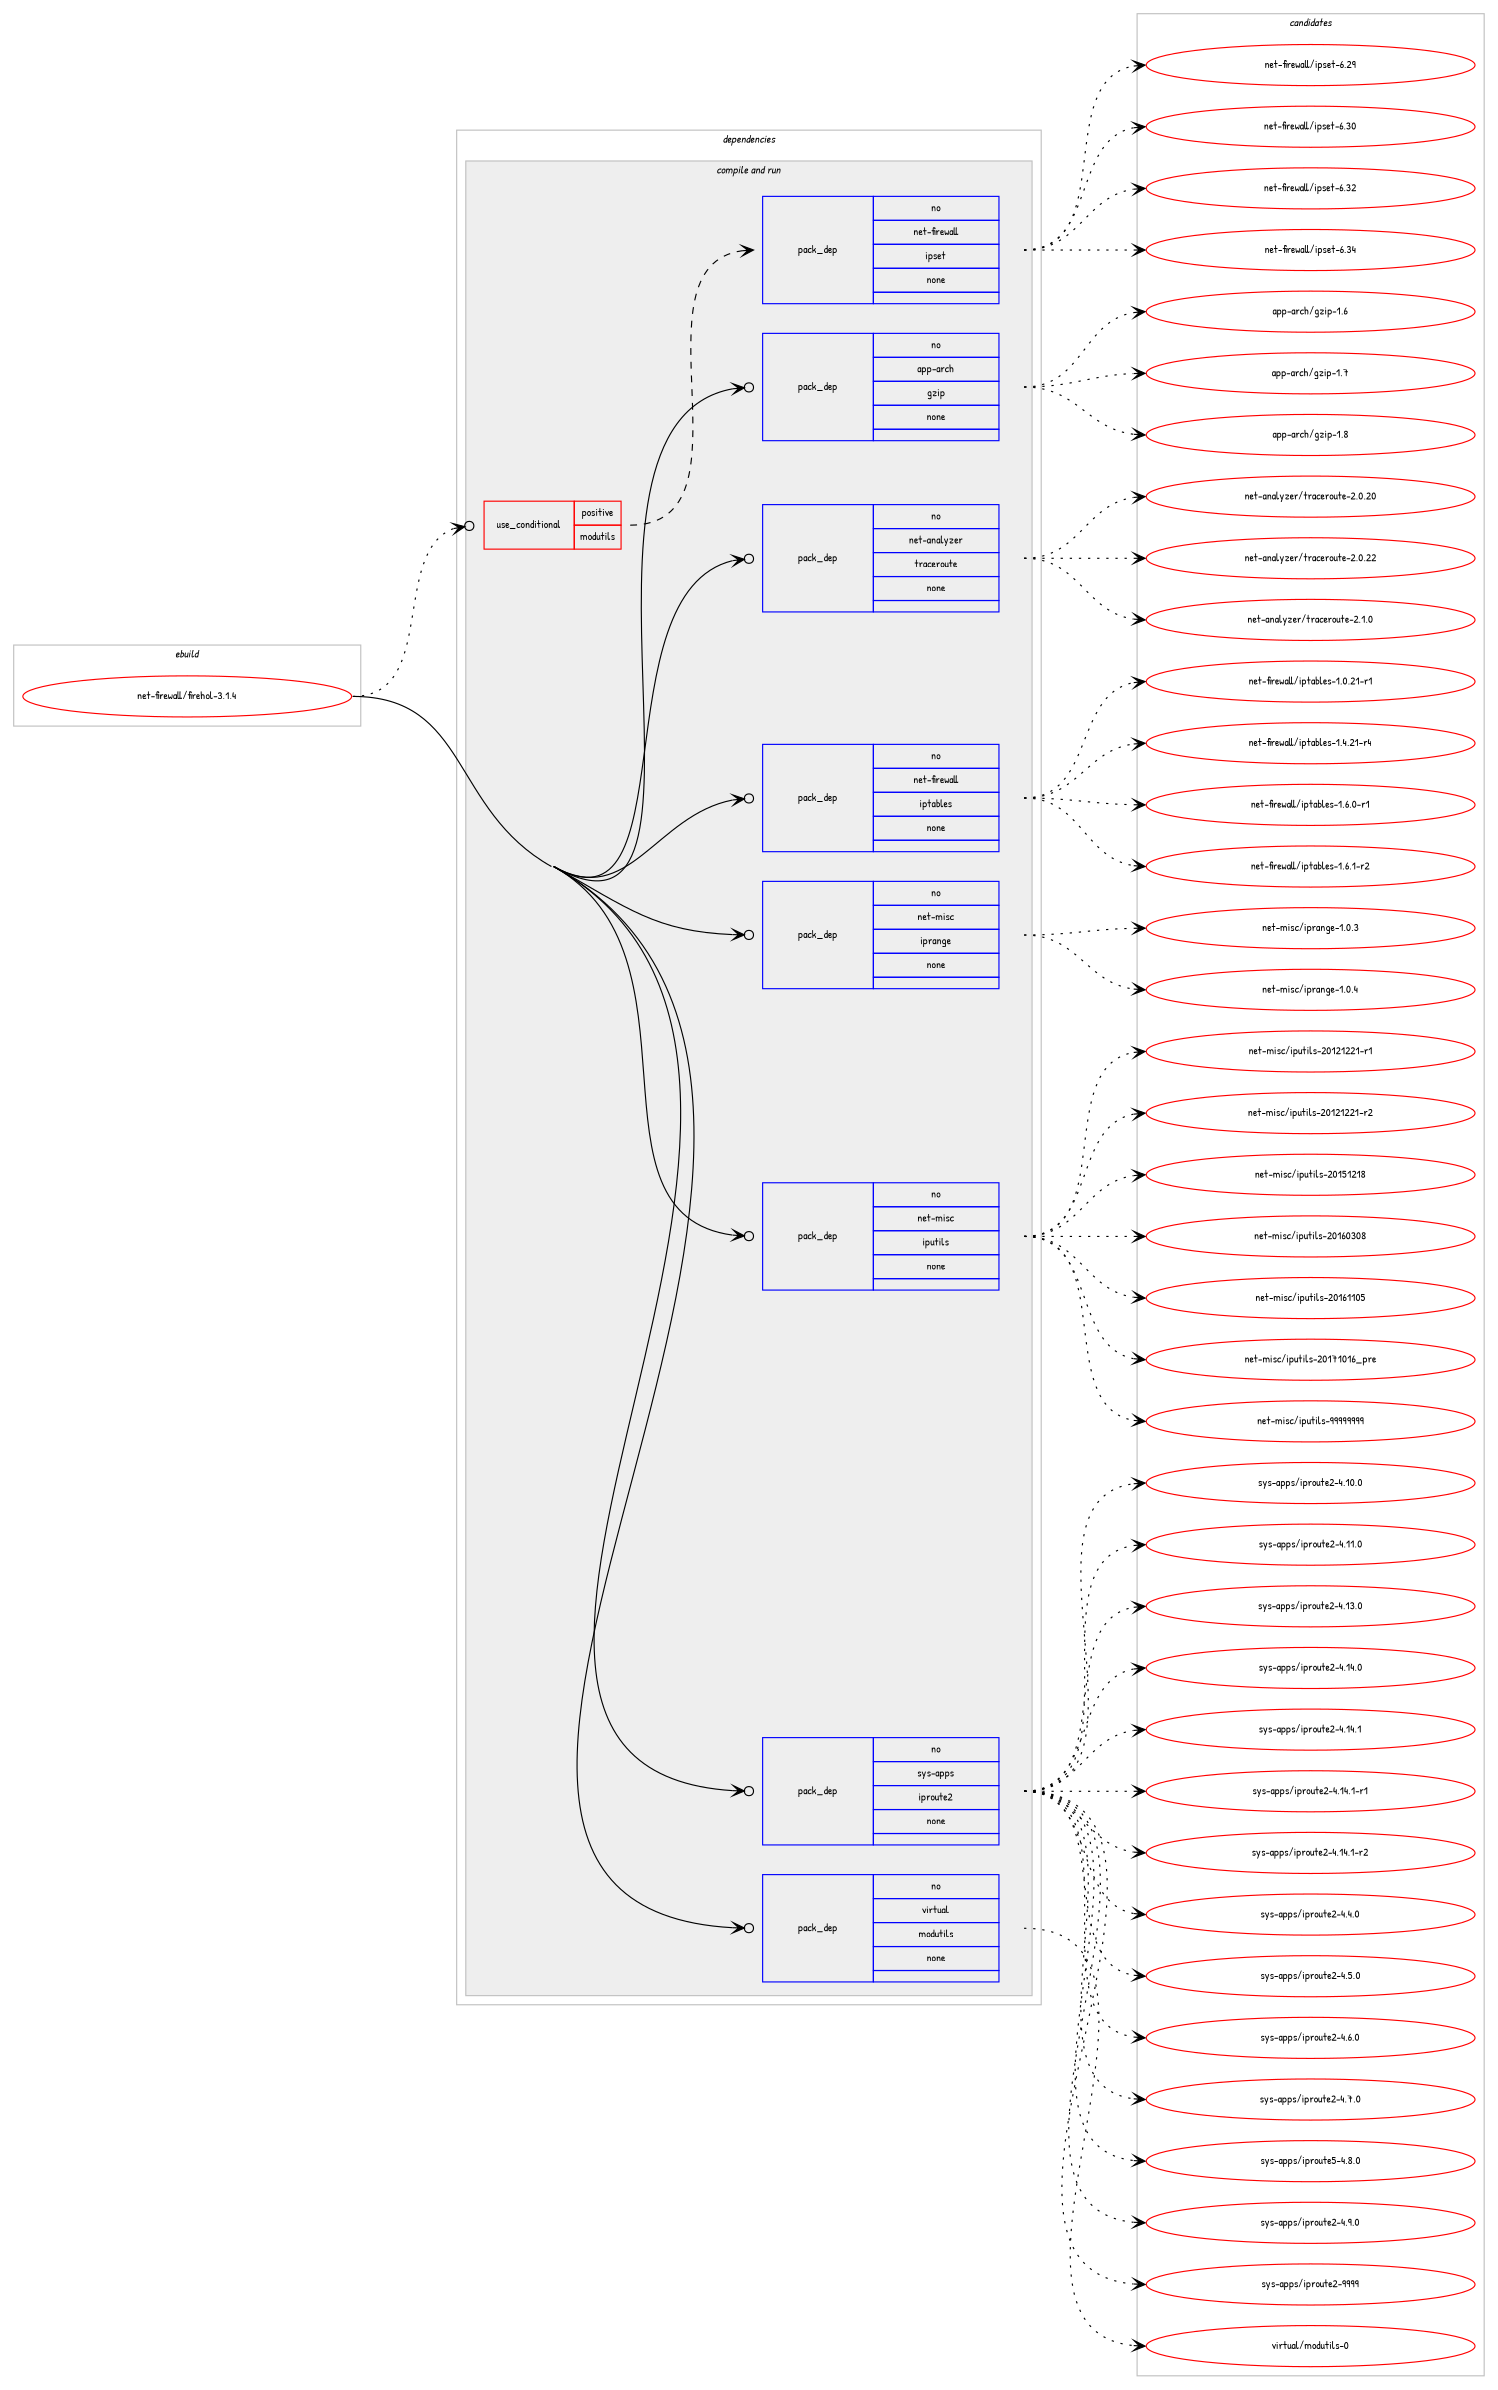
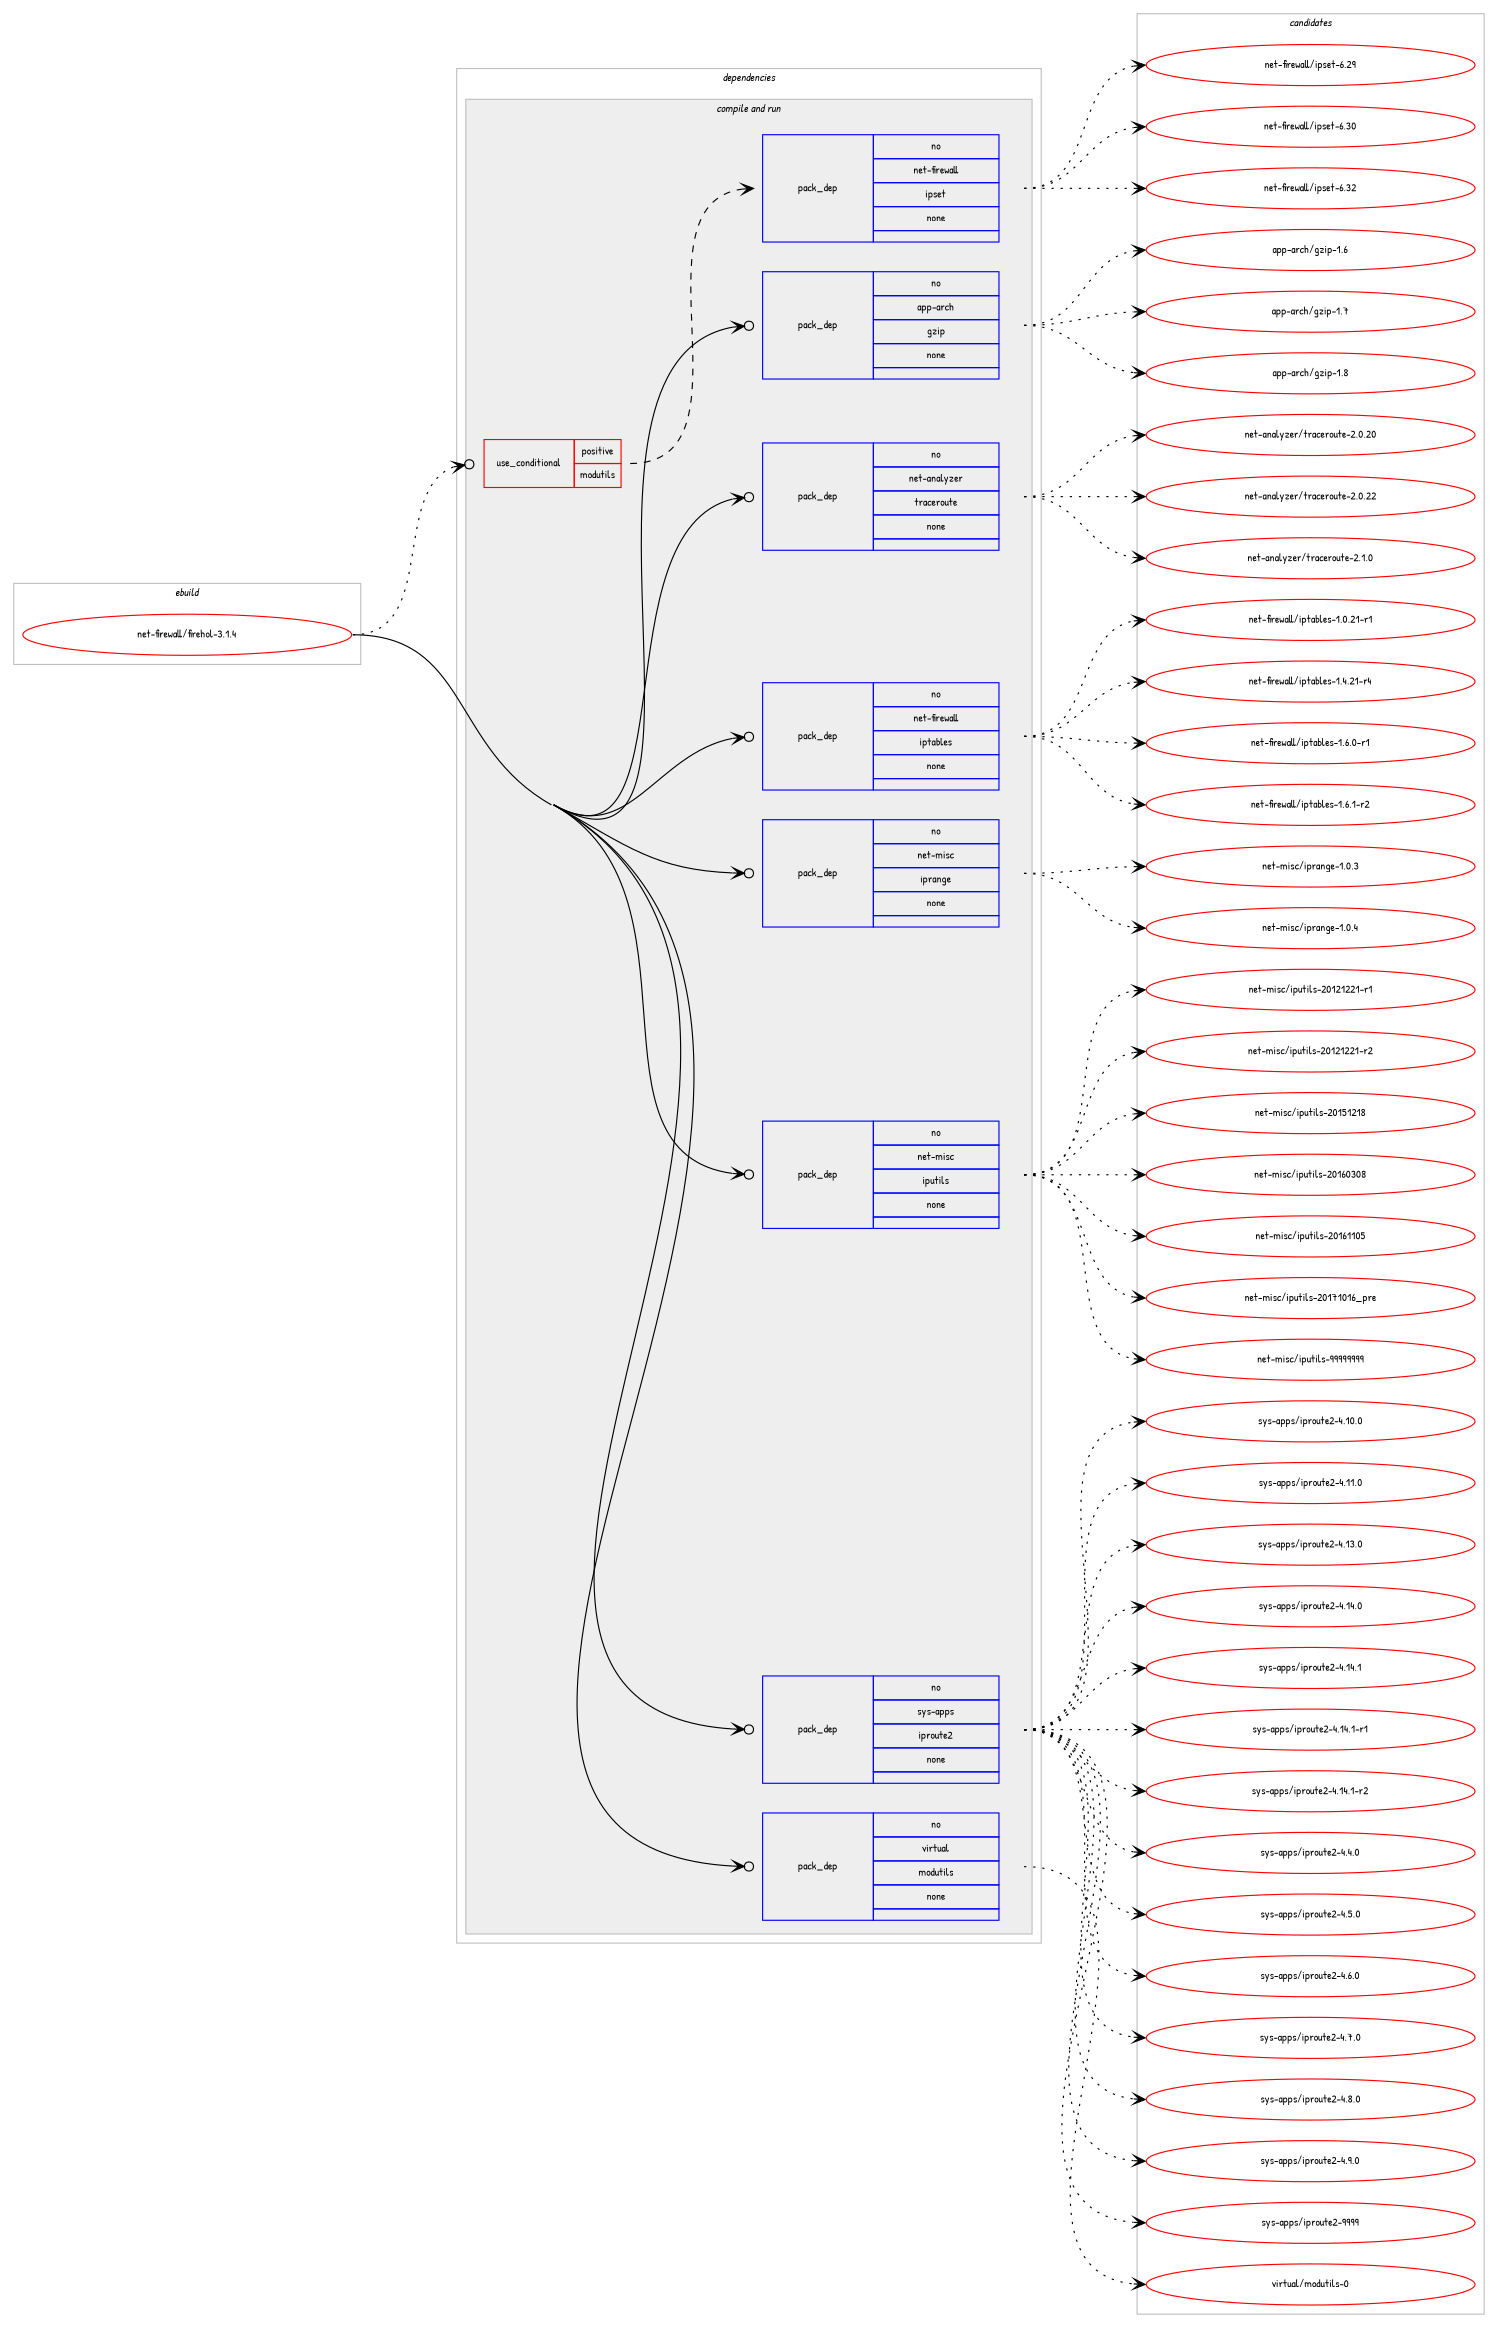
node "net-firewall/ipset-6.34": removed
node "sys-apps/iproute5-4.8.0": label "sys-apps/iproute5-4.8.0" -> "sys-apps/iproute2-4.8.0"
